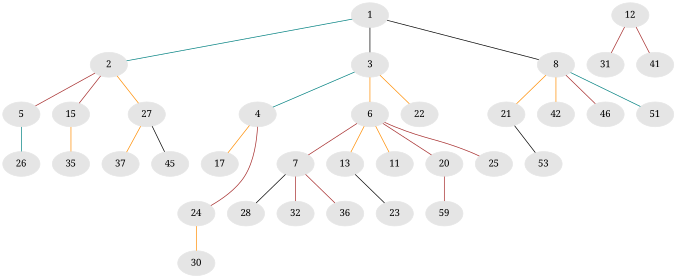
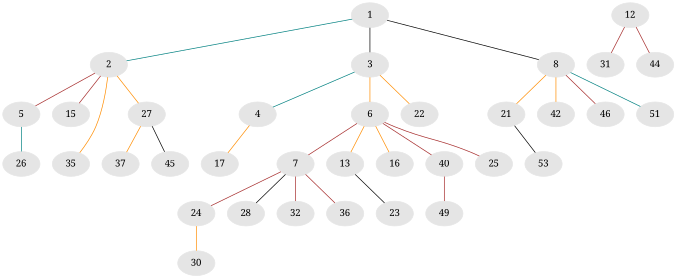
node "41": label "41" -> "44"
edge "15" -- "35": now "2" -- "35"
node "11": label "11" -> "16"
node "20": label "20" -> "40"
edge "4" -- "24": now "7" -- "24"
node "59": label "59" -> "49"
